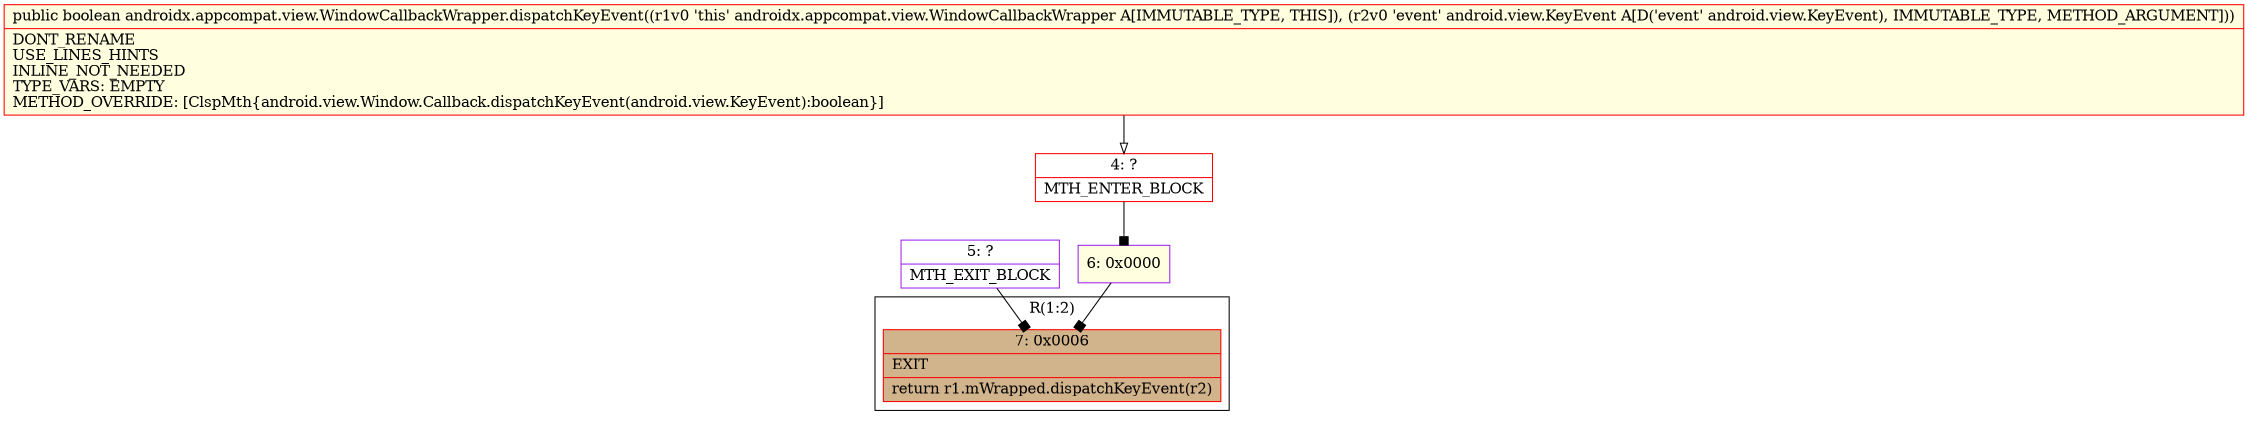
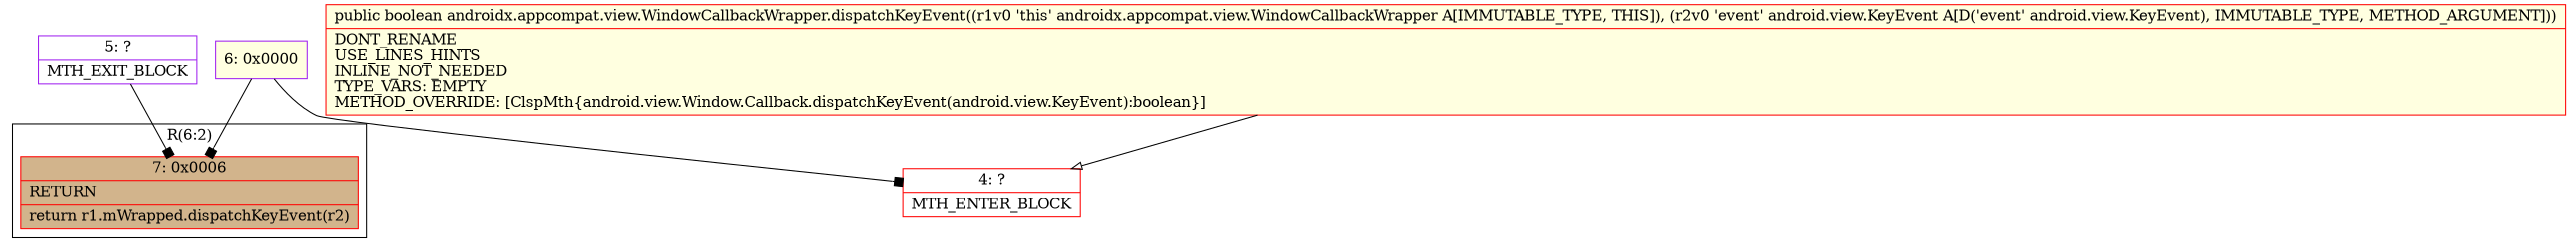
edge "4: ?" -> "6: 0x0000": reversed
cluster "R(1:2)": label "R(1:2)" -> "R(6:2)"
node "7: 0x0006": text "EXIT" -> "RETURN"
